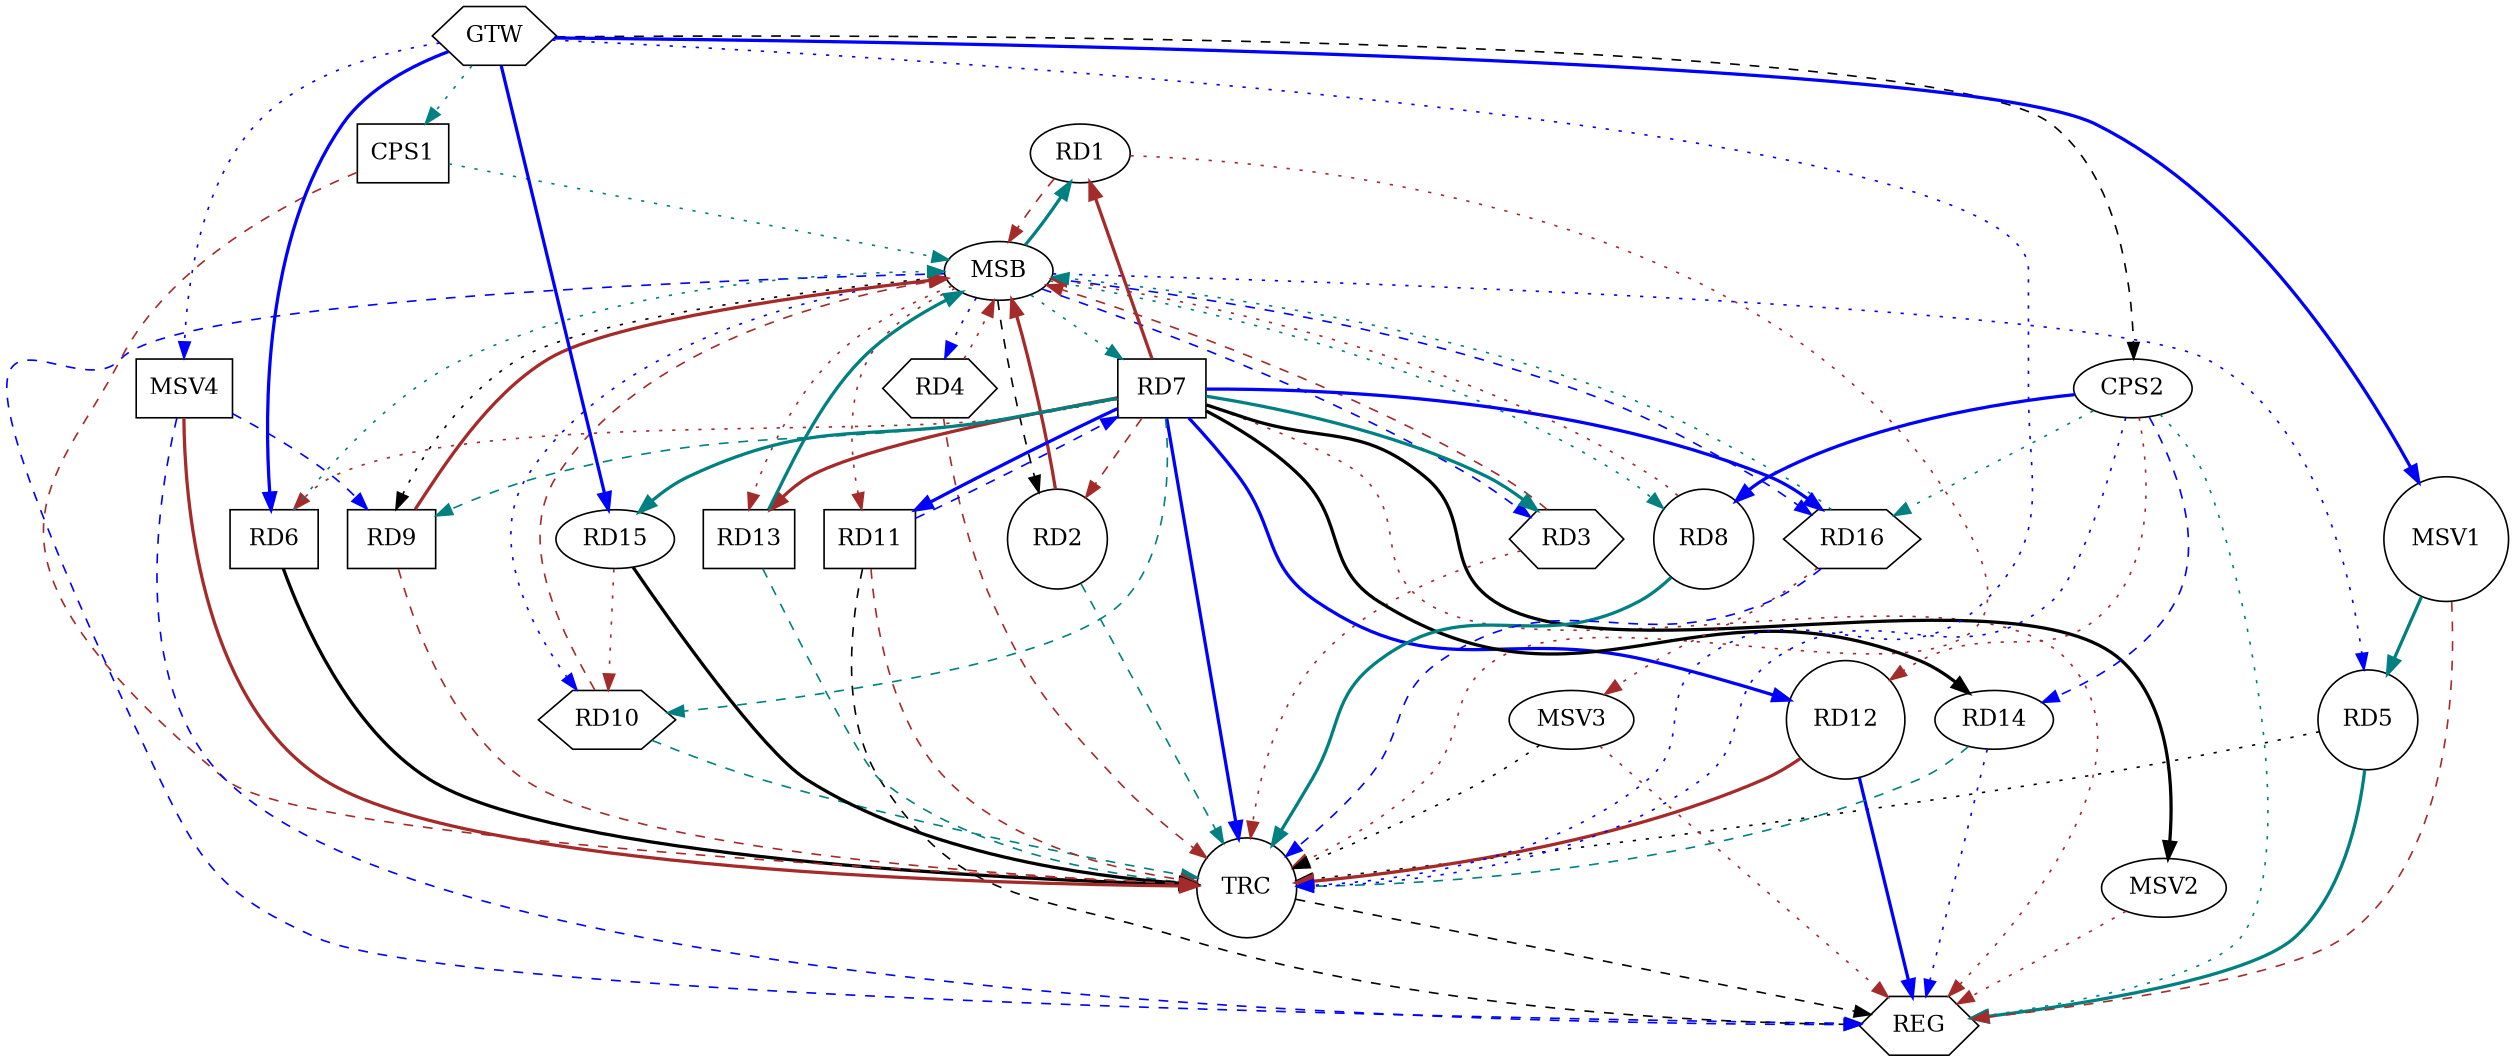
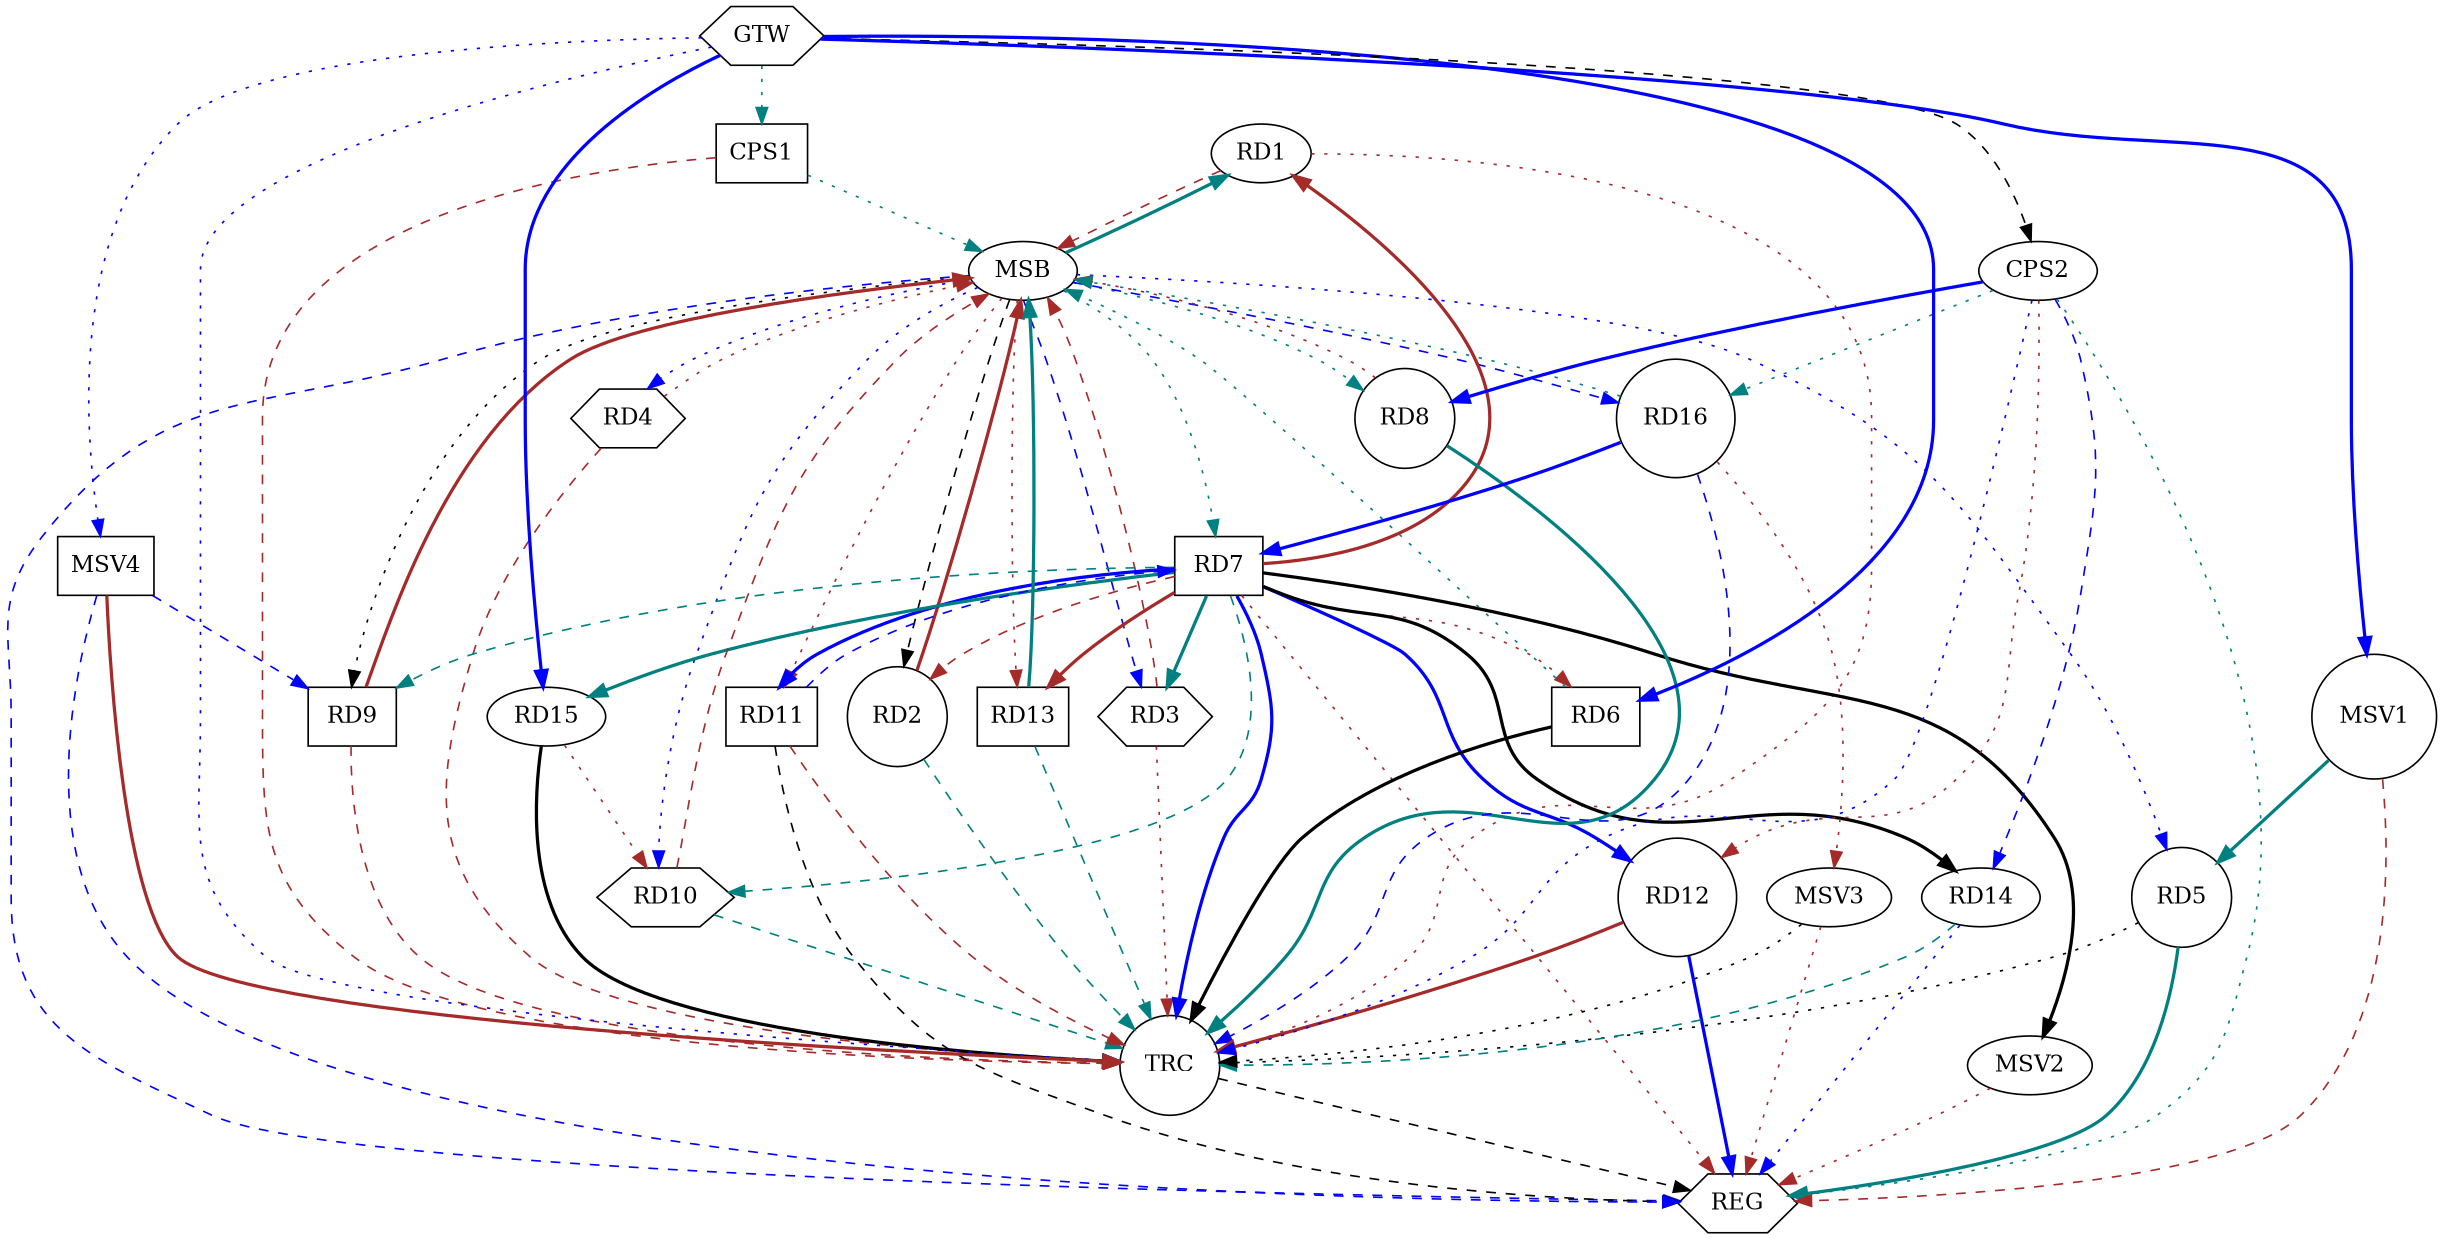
edge "RD7" -> "RD16": reversed
node "RD16": shape hexagon -> circle
